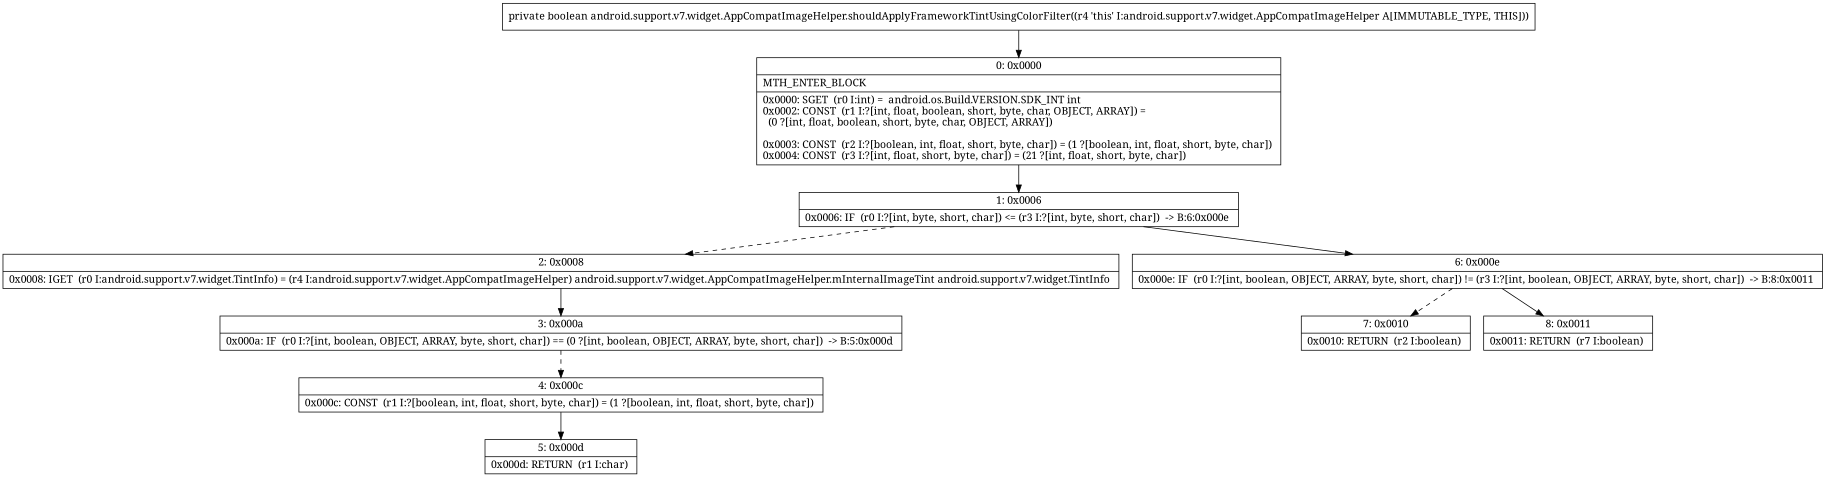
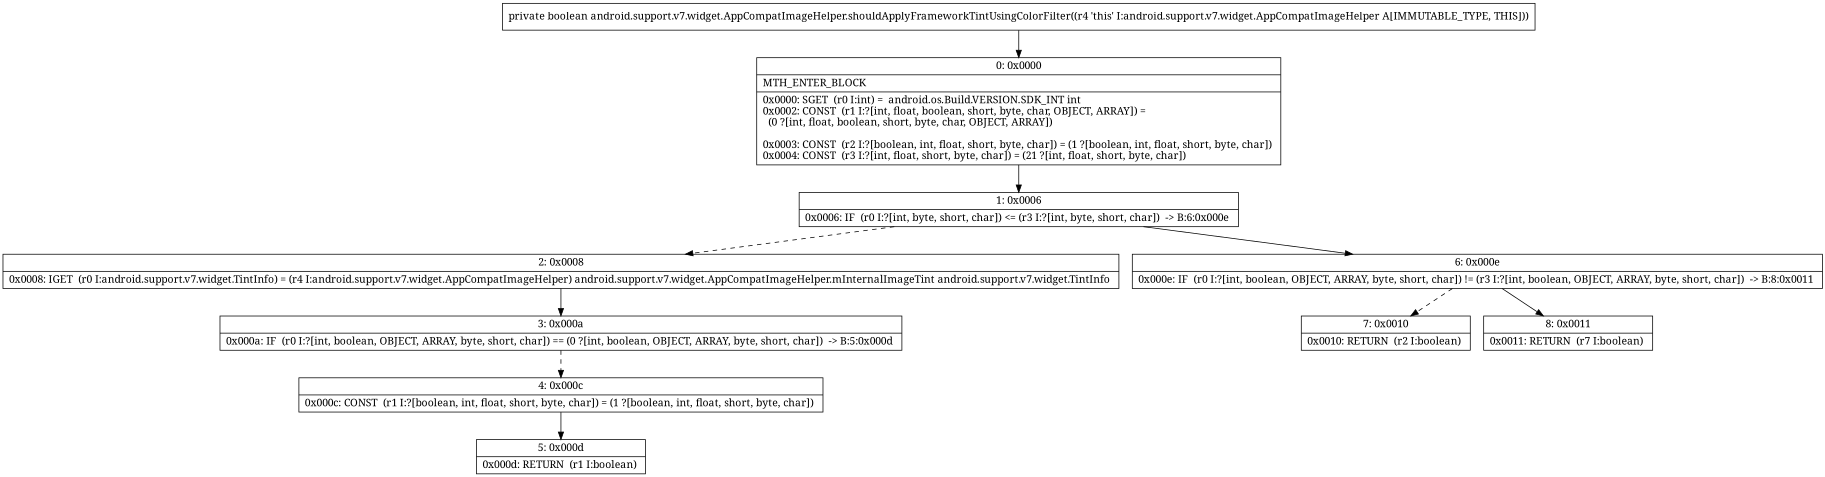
node "5: 0x000d": text "0x000d: RETURN  (r1 I:char)" -> "0x000d: RETURN  (r1 I:boolean)"
